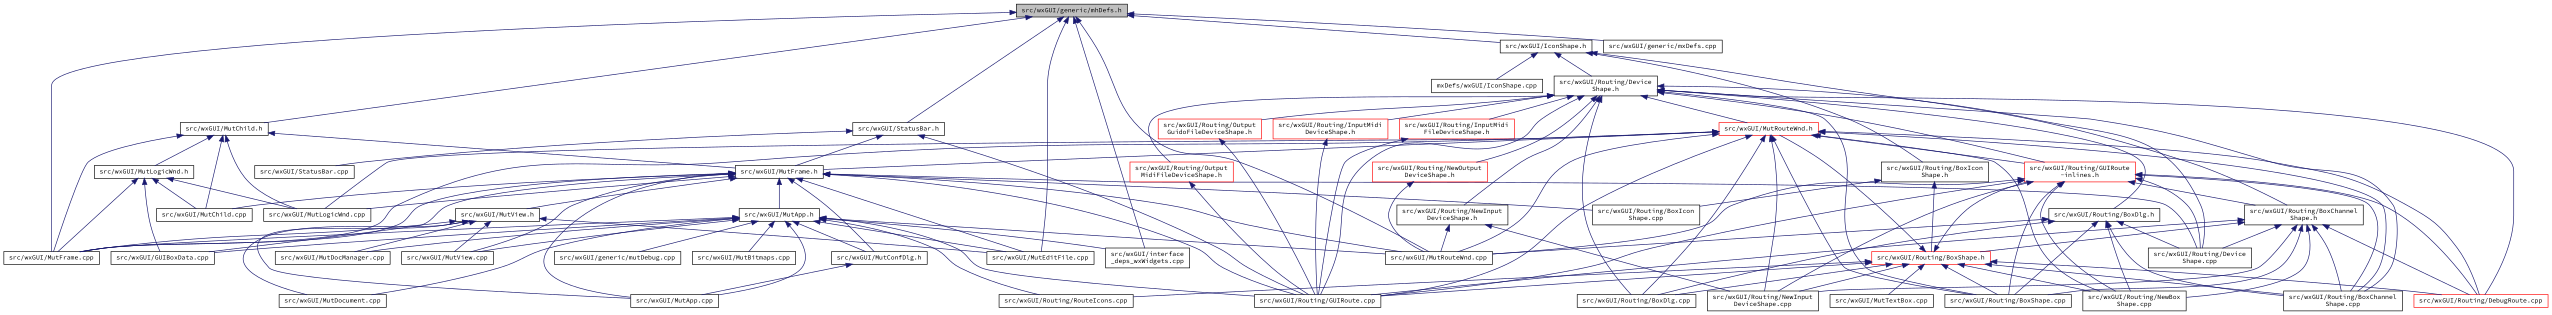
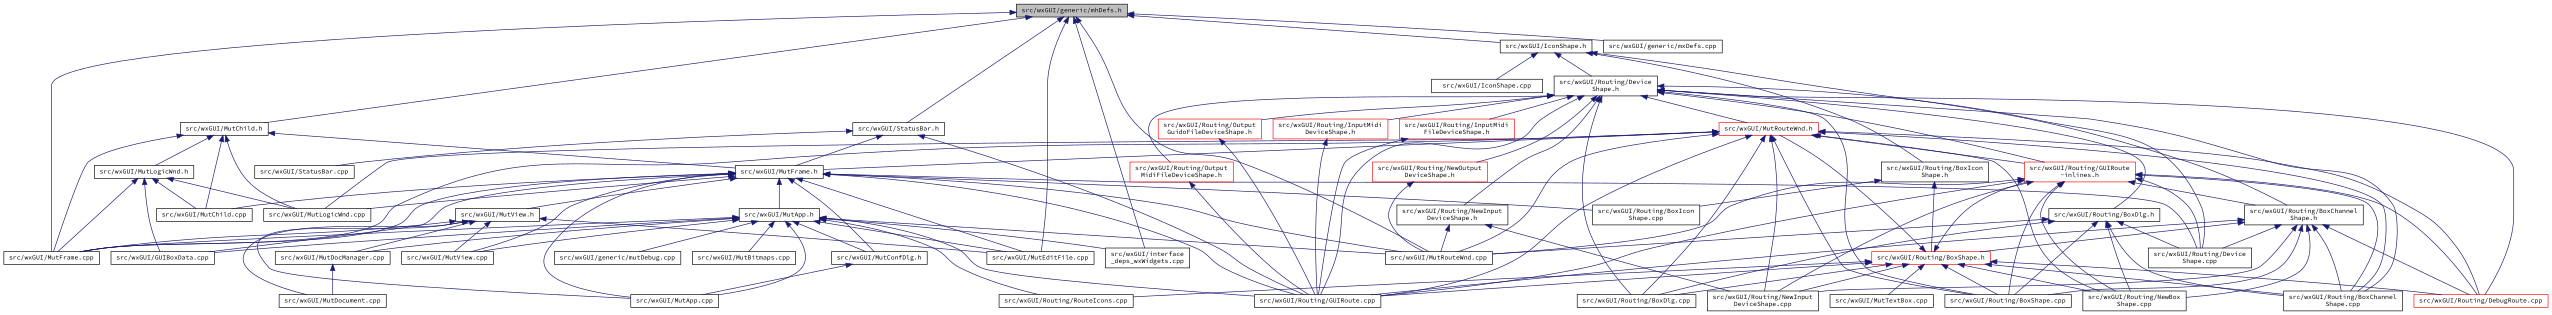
node "mxDefs/wxGUI/IconShape.cpp": label "mxDefs/wxGUI/IconShape.cpp" -> "src/wxGUI/IconShape.cpp"
edge "src/wxGUI/MutDocument.cpp" -> "src/wxGUI/MutApp.h": now "src/wxGUI/MutDocument.cpp" -> "src/wxGUI/MutDocManager.cpp"
